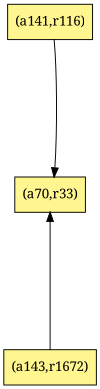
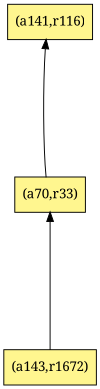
edge "(a141,r116)" -> "(a70,r33)": reversed
